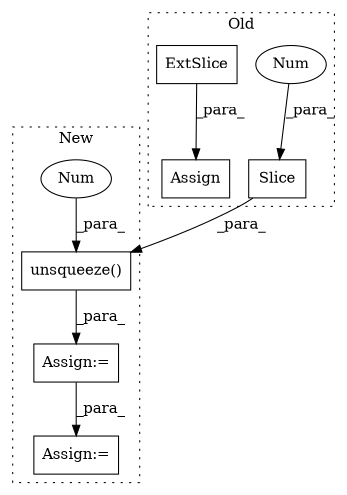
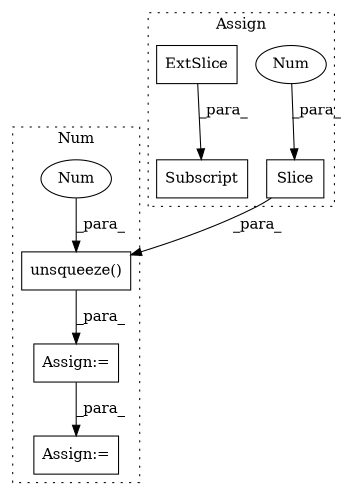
cluster "Old": label "Old" -> "Assign"
cluster "New": label "New" -> "Num"
node "Assign": label "Assign" -> "Subscript"
